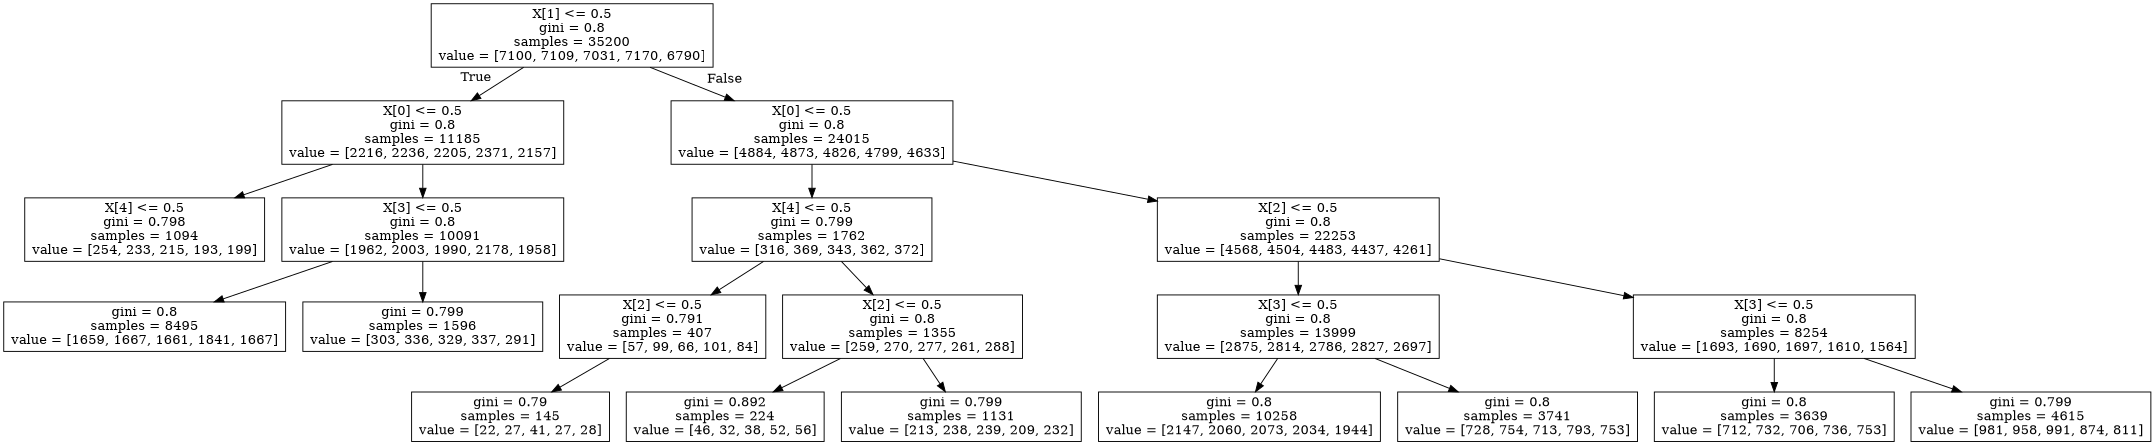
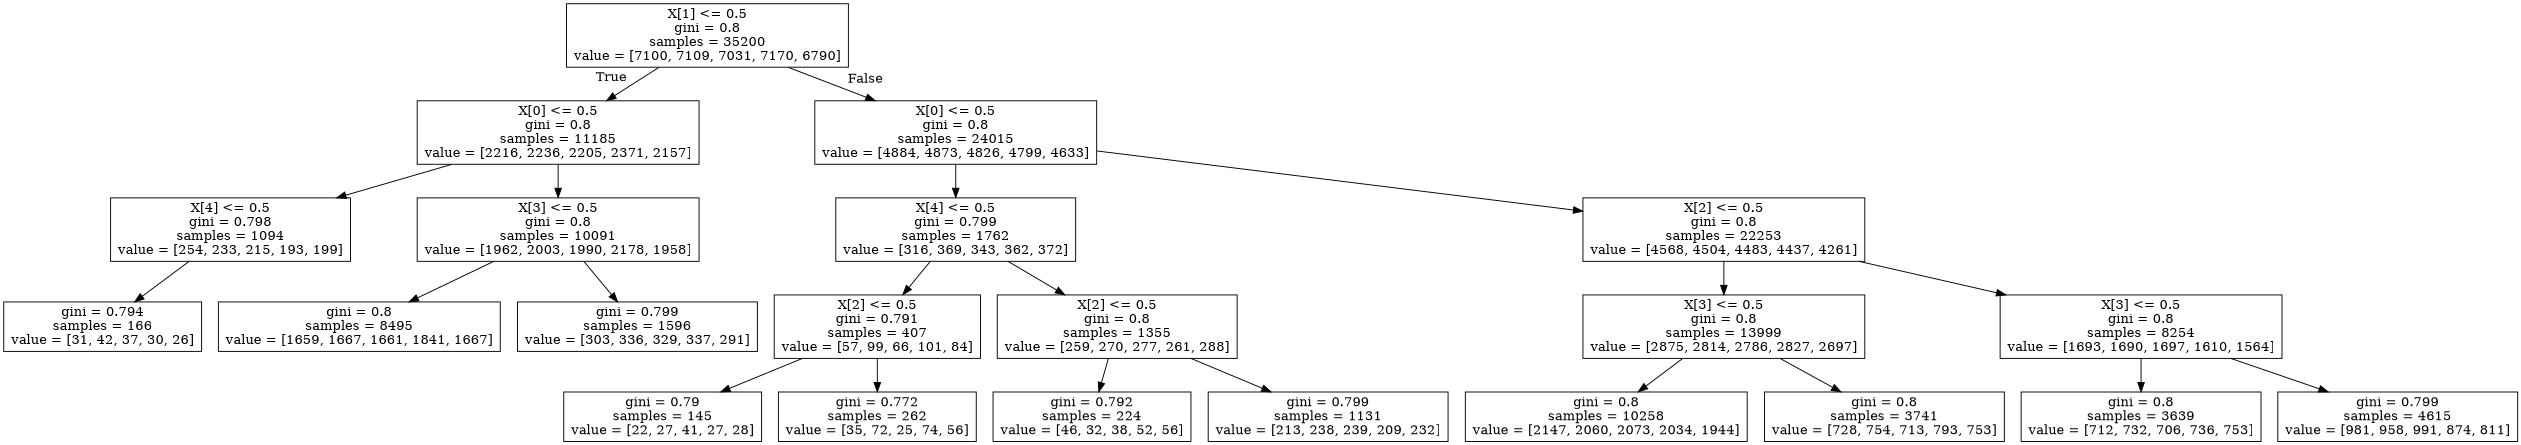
node "gini = 0.794 samples = 166 value = [31, 42, 37, 30, 26]": added
node "gini = 0.892 samples = 224 value = [46, 32, 38, 52, 56]": label "gini = 0.892 samples = 224 value = [46, 32, 38, 52, 56]" -> "gini = 0.792 samples = 224 value = [46, 32, 38, 52, 56]"
node "gini = 0.772 samples = 262 value = [35, 72, 25, 74, 56]": added
